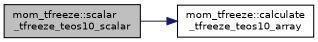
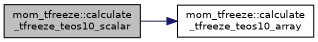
node "mom_tfreeze::scalar _tfreeze_teos10_scalar": label "mom_tfreeze::scalar _tfreeze_teos10_scalar" -> "mom_tfreeze::calculate _tfreeze_teos10_scalar"
